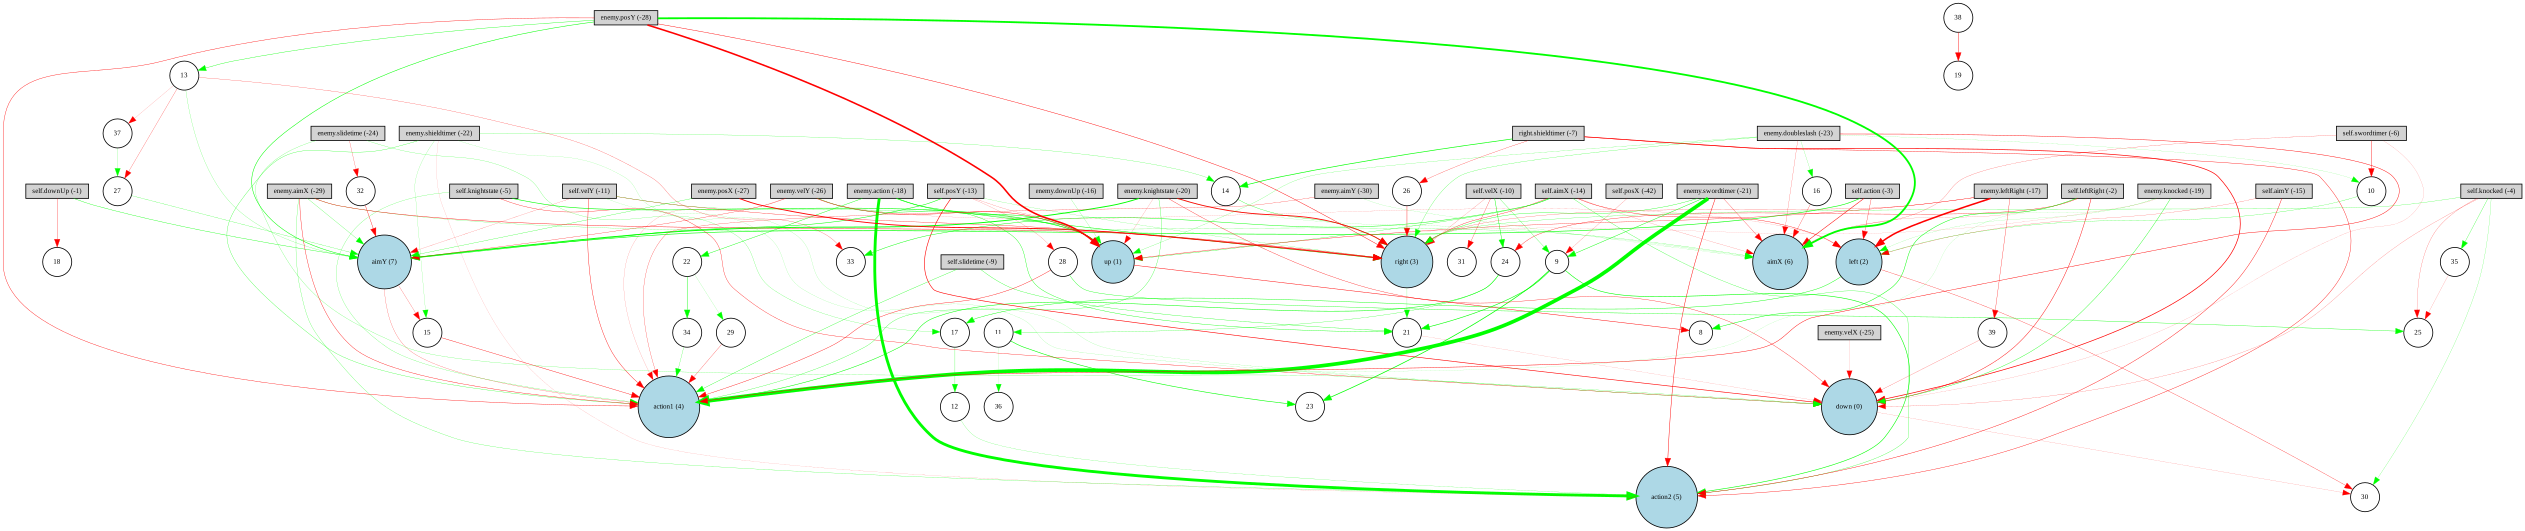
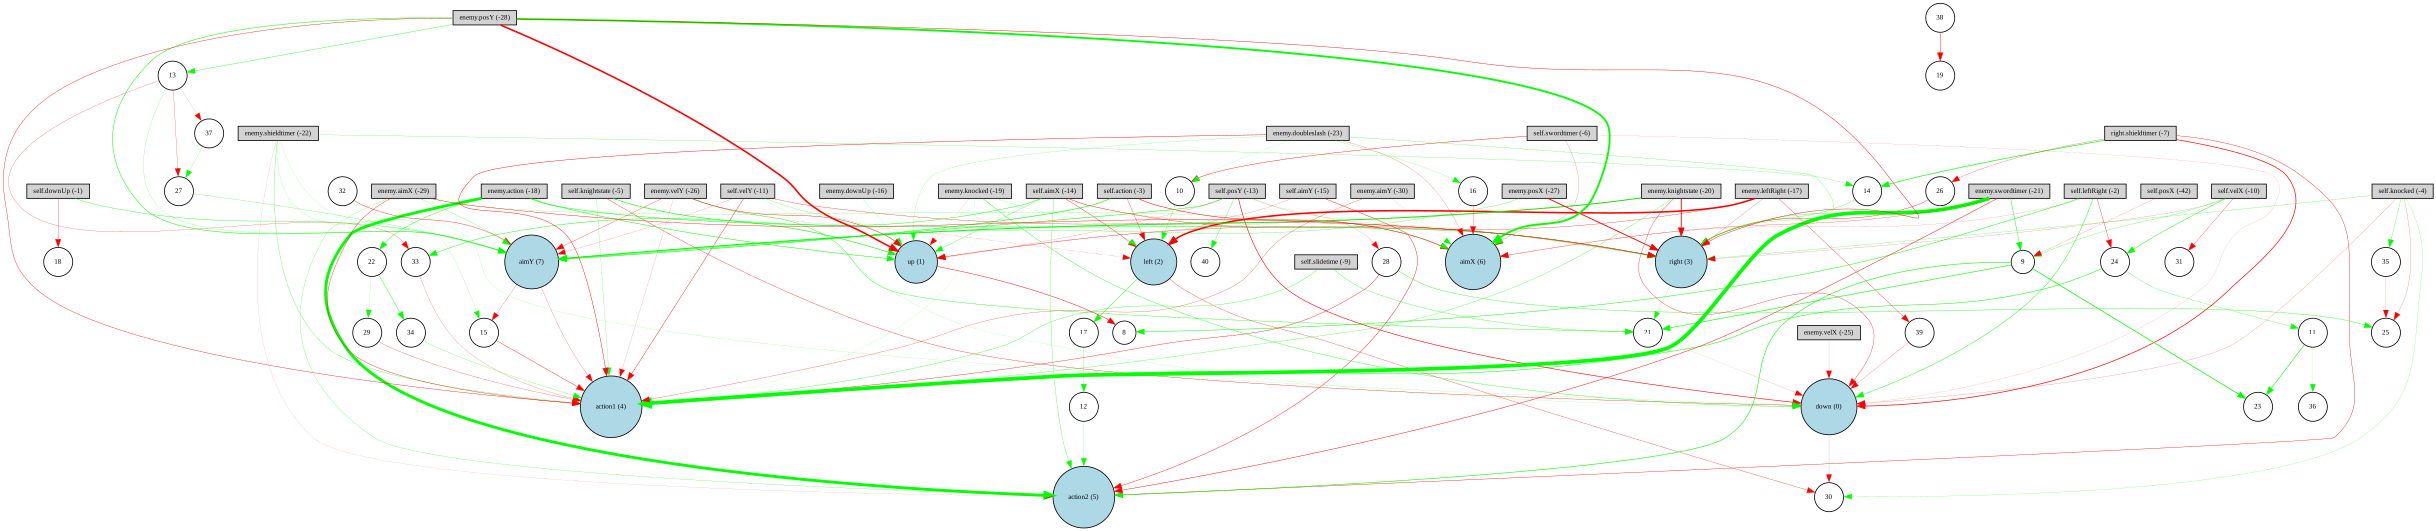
node "enemy.slidetime (-24)": removed
node "40": added
edge "self.leftRight (-2)" -> "down (0)": color red -> green
edge "33" -> "action1 (4)": added
